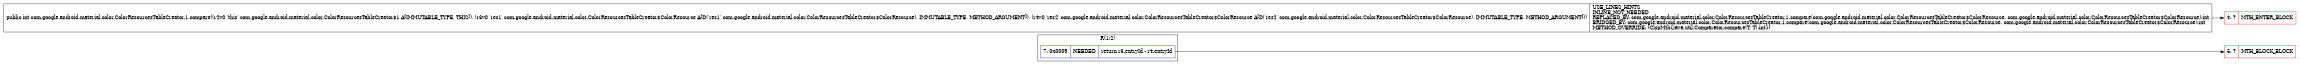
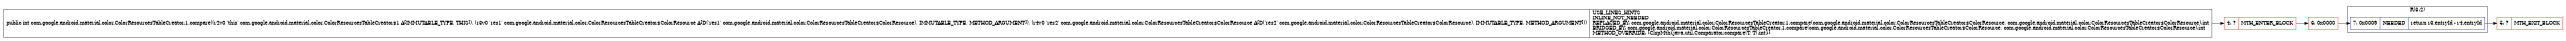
node "6: 0x0000": added
cluster "R(1:2)": label "R(1:2)" -> "R(3:2)"
node "5: ?": text "MTH_BLOCK_BLOCK" -> "MTH_EXIT_BLOCK"
